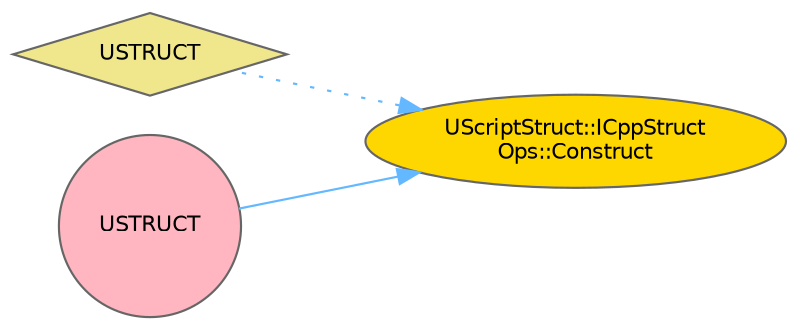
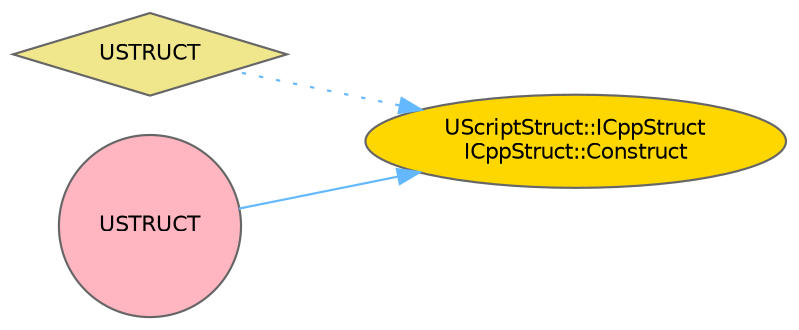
node "UScriptStruct::ICppStruct Ops::Construct": label "UScriptStruct::ICppStruct Ops::Construct" -> "UScriptStruct::ICppStruct ICppStruct::Construct"
